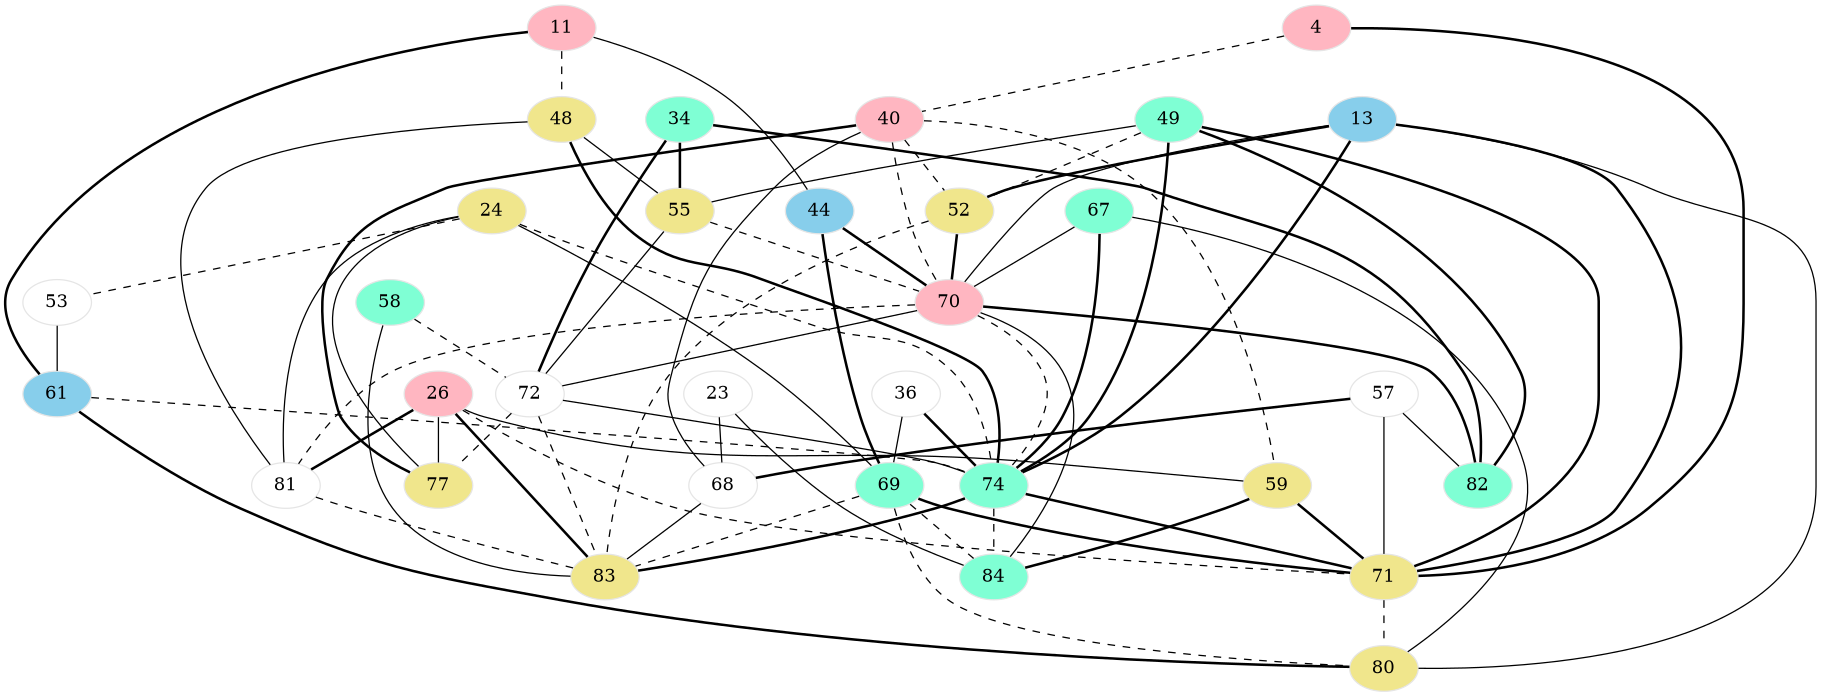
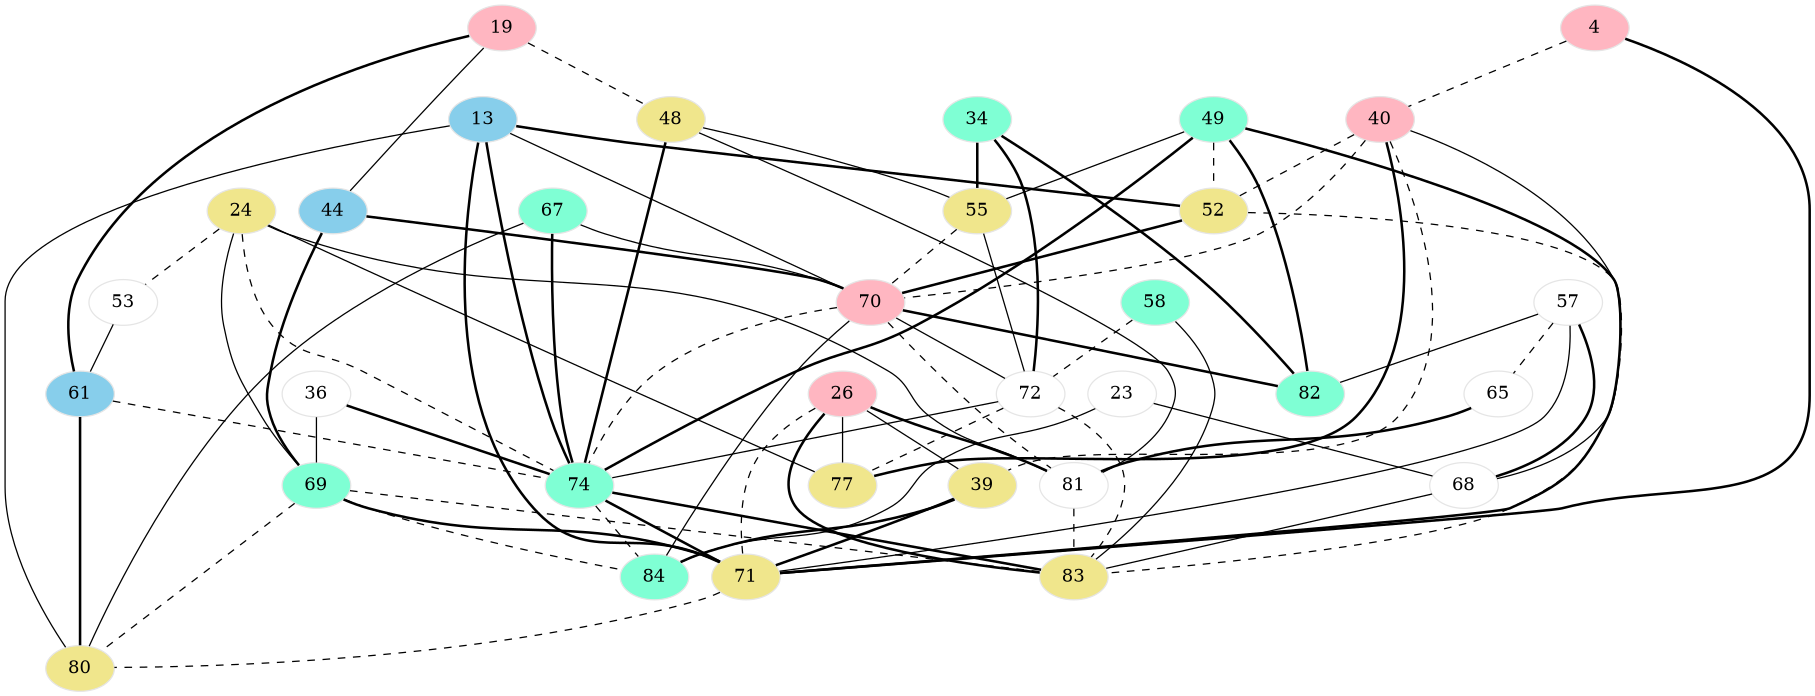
node "11": label "11" -> "19"
node "65": added
node "59": label "59" -> "39"
